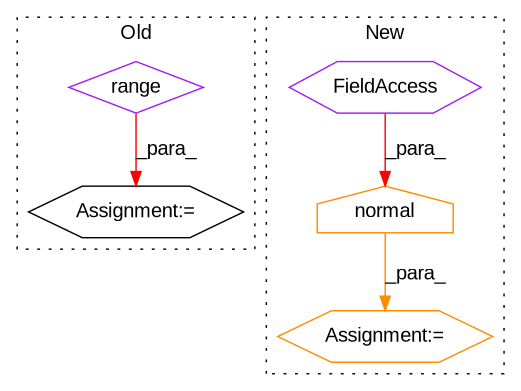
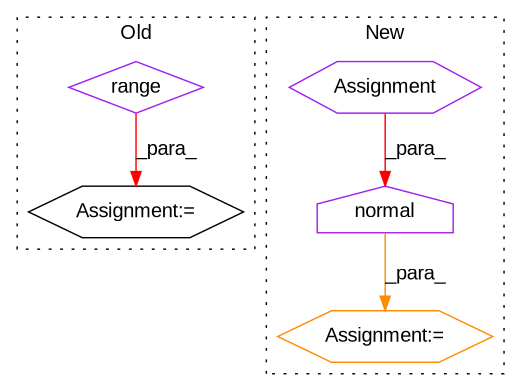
node "FieldAccess": label "FieldAccess" -> "Assignment"
node "normal": color darkorange -> purple
